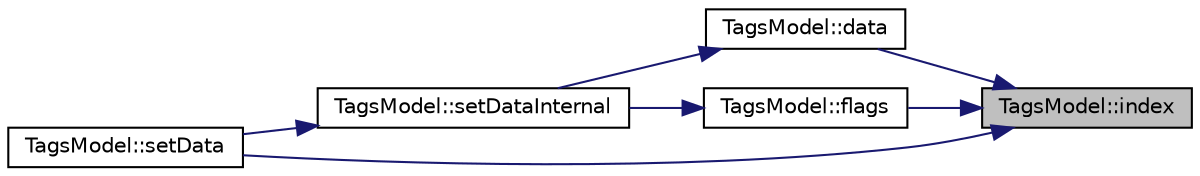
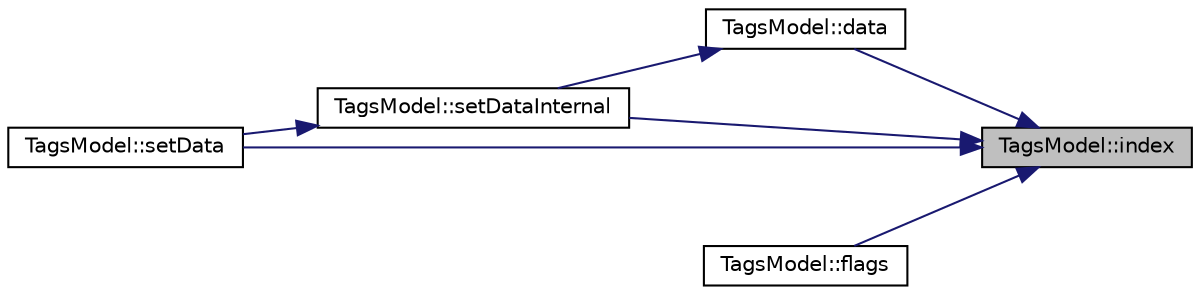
edge "TagsModel::setDataInternal" -> "TagsModel::flags": now "TagsModel::setDataInternal" -> "TagsModel::index"
